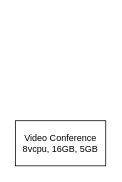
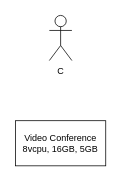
node "C": added
